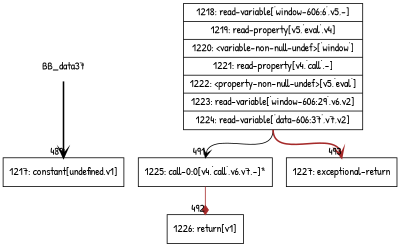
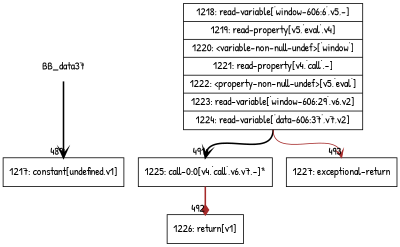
edge "1218: read-variable['window-606:6',v5,-]" -> "1225: call-0:0[v4,'call',v6,v7,-]*": style solid -> bold
edge "1218: read-variable['window-606:6',v5,-]" -> "1227: exceptional-return": style bold -> solid
edge "1225: call-0:0[v4,'call',v6,v7,-]*" -> "1226: return[v1]": style solid -> bold
